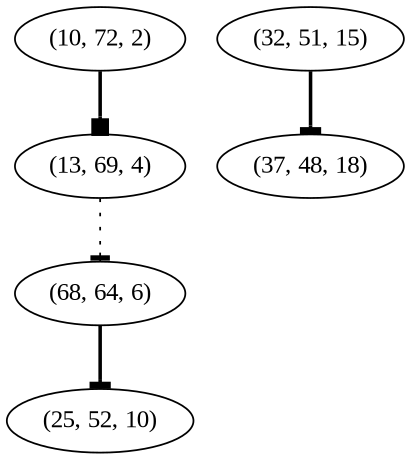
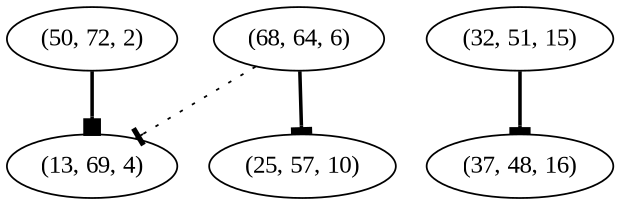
node "(10, 72, 2)": label "(10, 72, 2)" -> "(50, 72, 2)"
node "(37, 48, 18)": label "(37, 48, 18)" -> "(37, 48, 16)"
edge "(13, 69, 4)" -> "(68, 64, 6)": reversed
node "(25, 52, 10)": label "(25, 52, 10)" -> "(25, 57, 10)"
